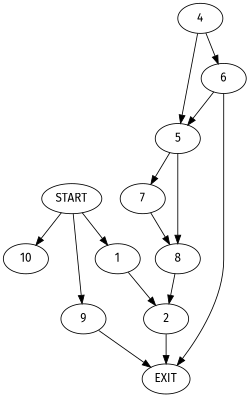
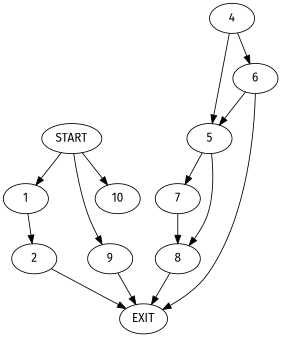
edge "8" -> "2": now "8" -> "EXIT"
